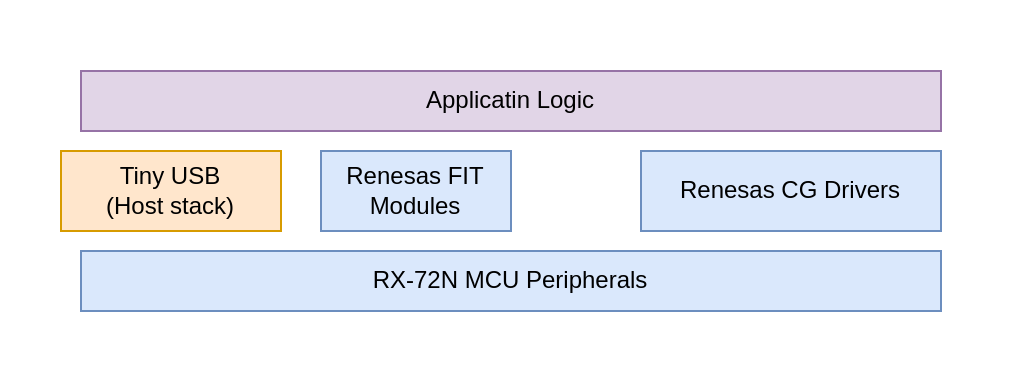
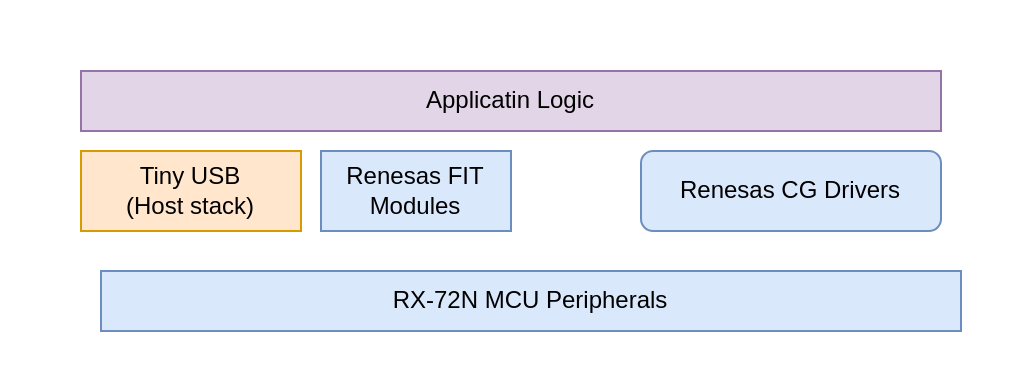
node "Tiny USB (Host stack)": moved (171, 191) -> (191, 191)
node "Renesas CG Drivers": shape rectangle -> rounded rectangle
node "RX-72N MCU Peripherals": moved (511, 281) -> (531, 301)
